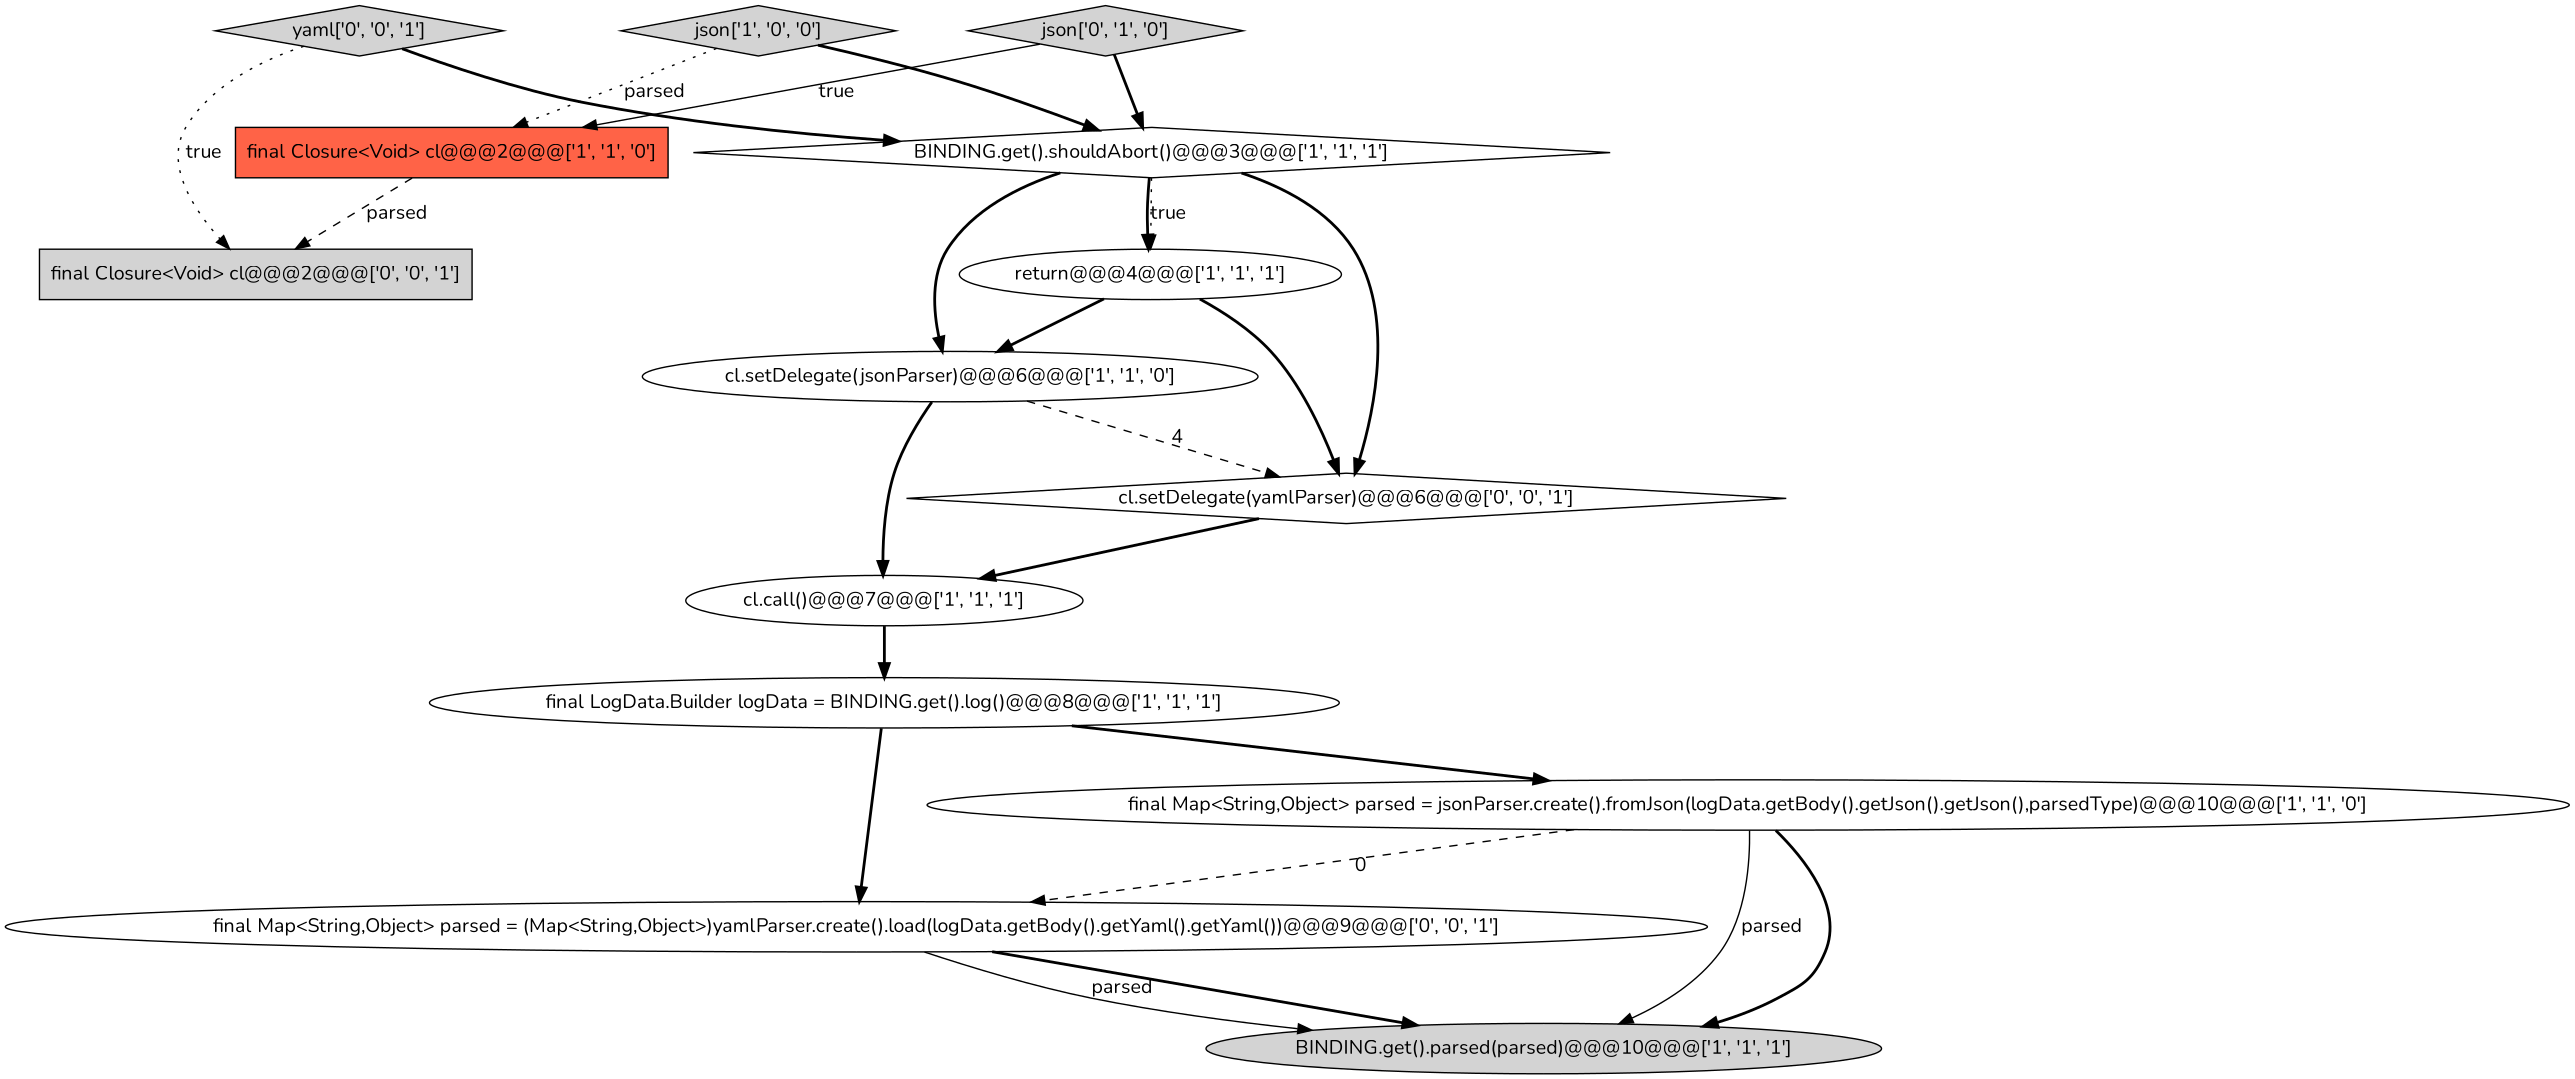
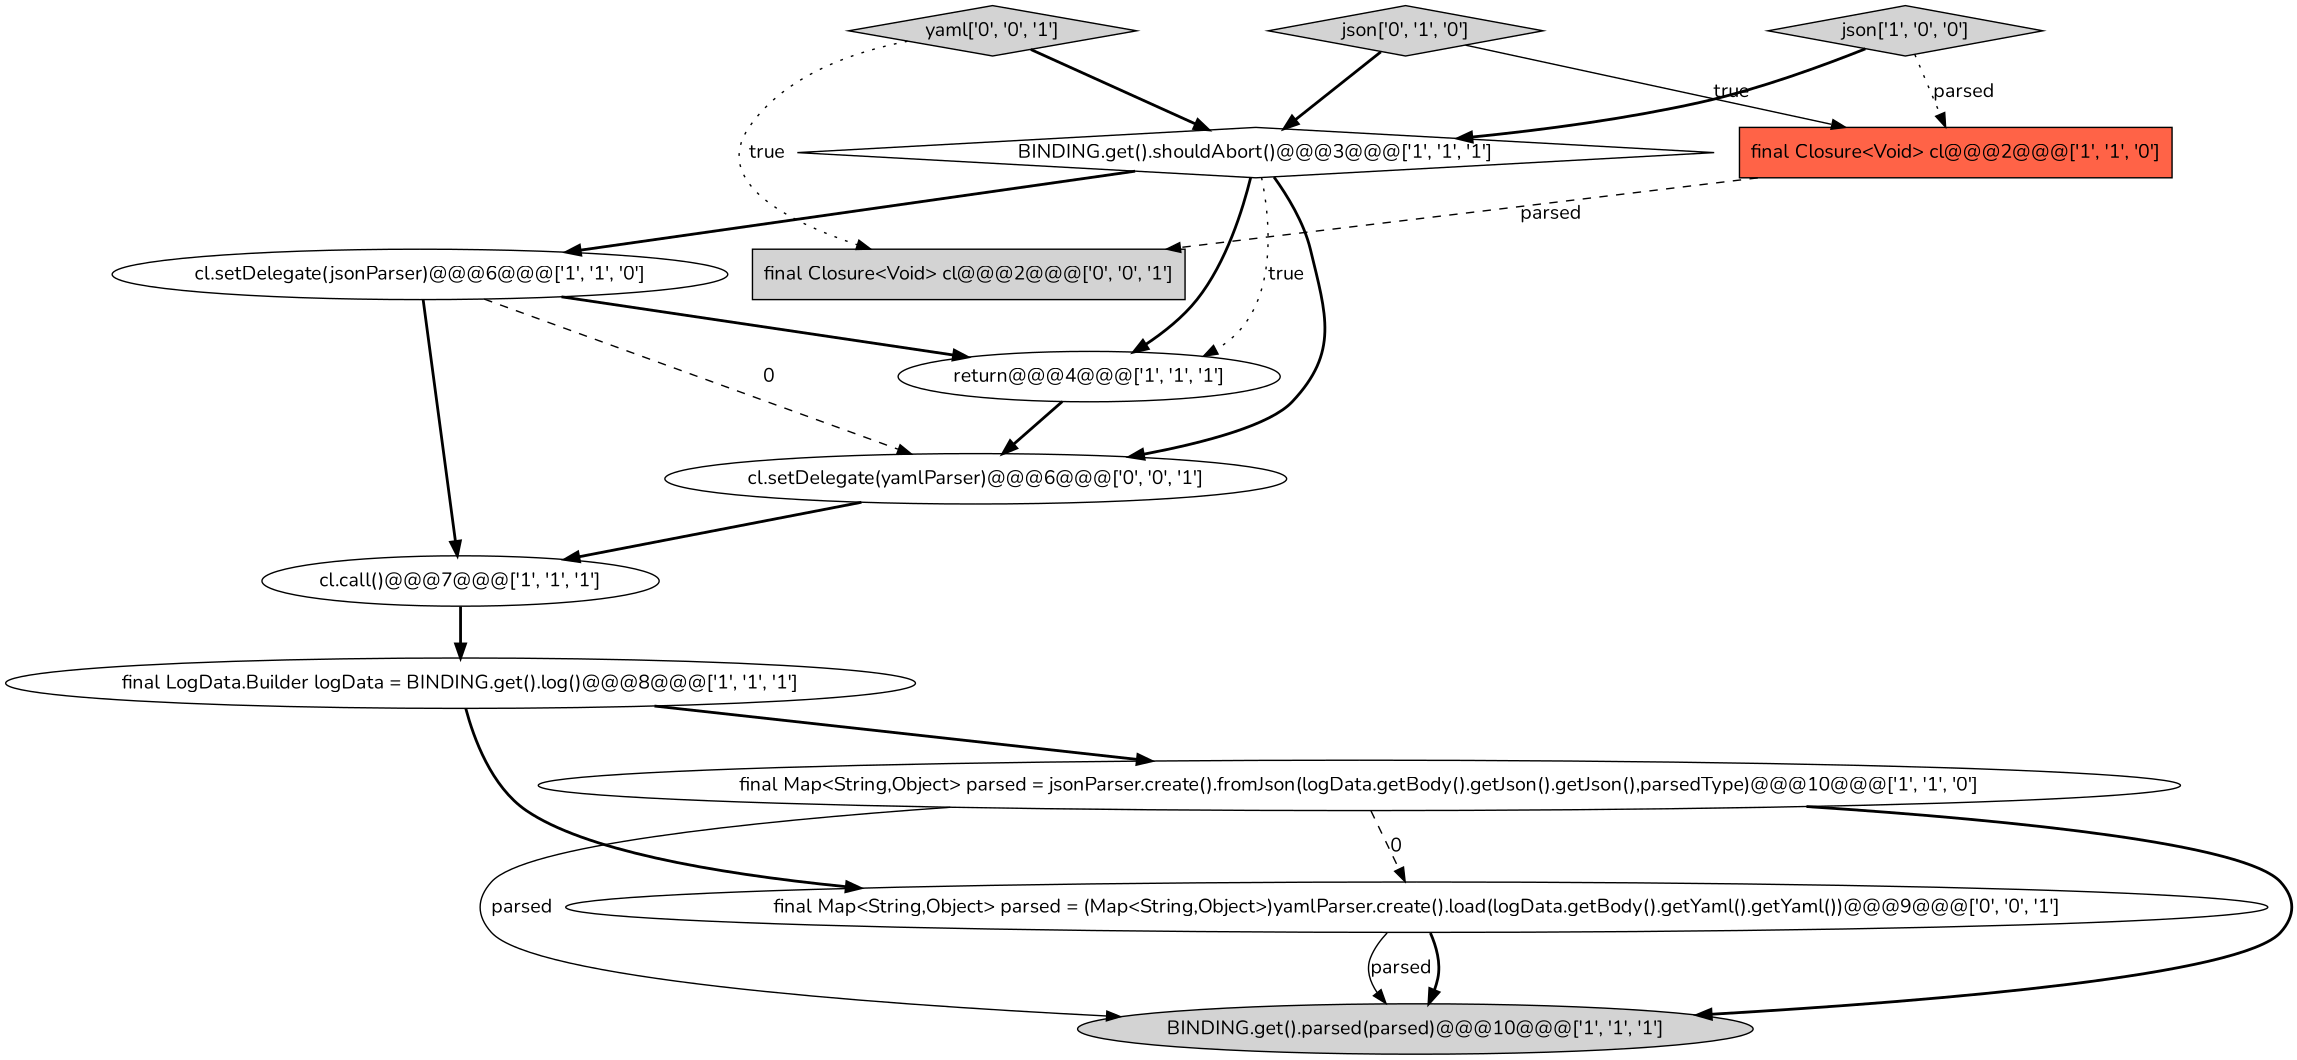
edge "return@@@4@@@['1', '1', '1']" -> "cl.setDelegate(jsonParser)@@@6@@@['1', '1', '0']": reversed
edge "cl.setDelegate(jsonParser)@@@6@@@['1', '1', '0']" -> "cl.setDelegate(yamlParser)@@@6@@@['0', '0', '1']": label "4" -> "0"
node "cl.setDelegate(yamlParser)@@@6@@@['0', '0', '1']": shape diamond -> ellipse
